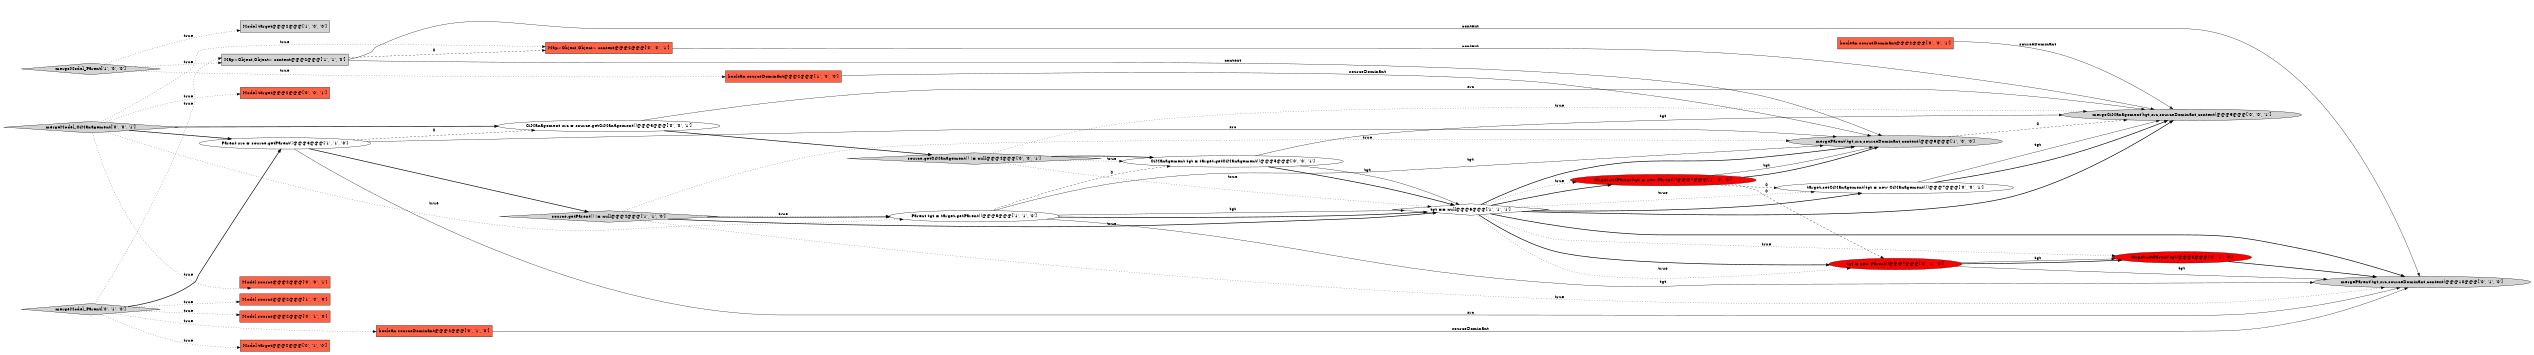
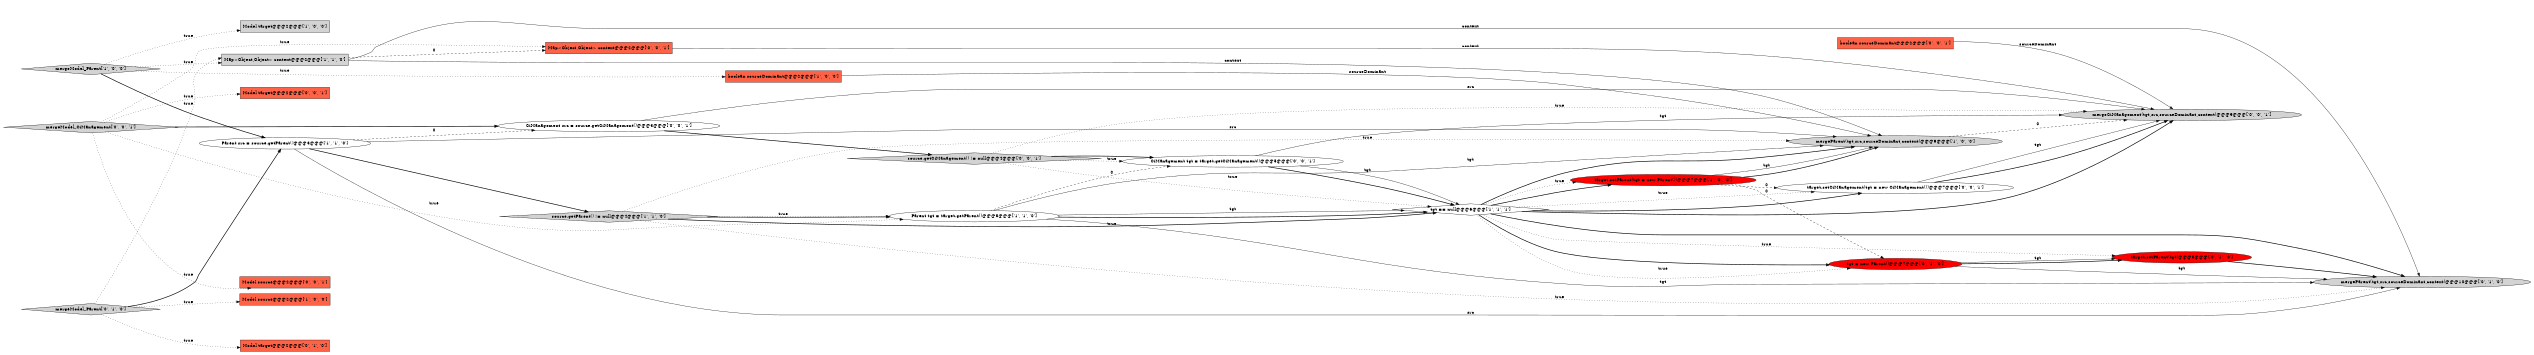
edge "mergeModel_CiManagement['0', '0', '1']" -> "Parent src = source.getParent()@@@3@@@['1', '1', '0']": now "mergeModel_Parent['1', '0', '0']" -> "Parent src = source.getParent()@@@3@@@['1', '1', '0']"
node "Model source@@@2@@@['0', '1', '0']": removed
node "boolean sourceDominant@@@2@@@['0', '1', '0']": removed
